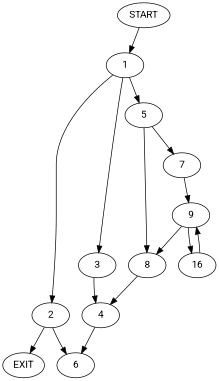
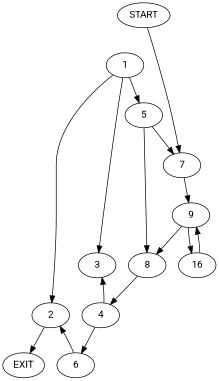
edge "START" -> "1": now "START" -> "7"
edge "3" -> "4": reversed
edge "2" -> "6": reversed
